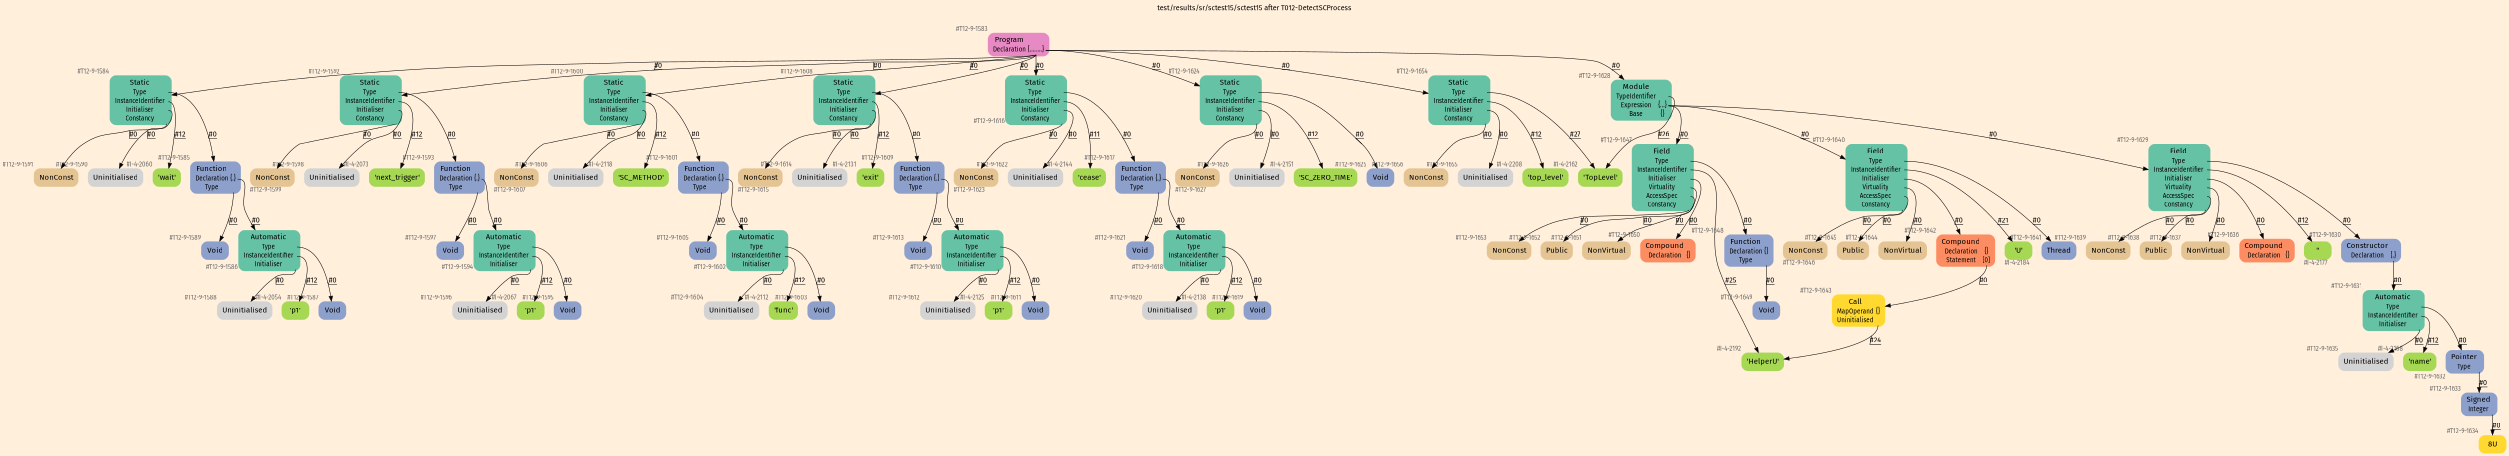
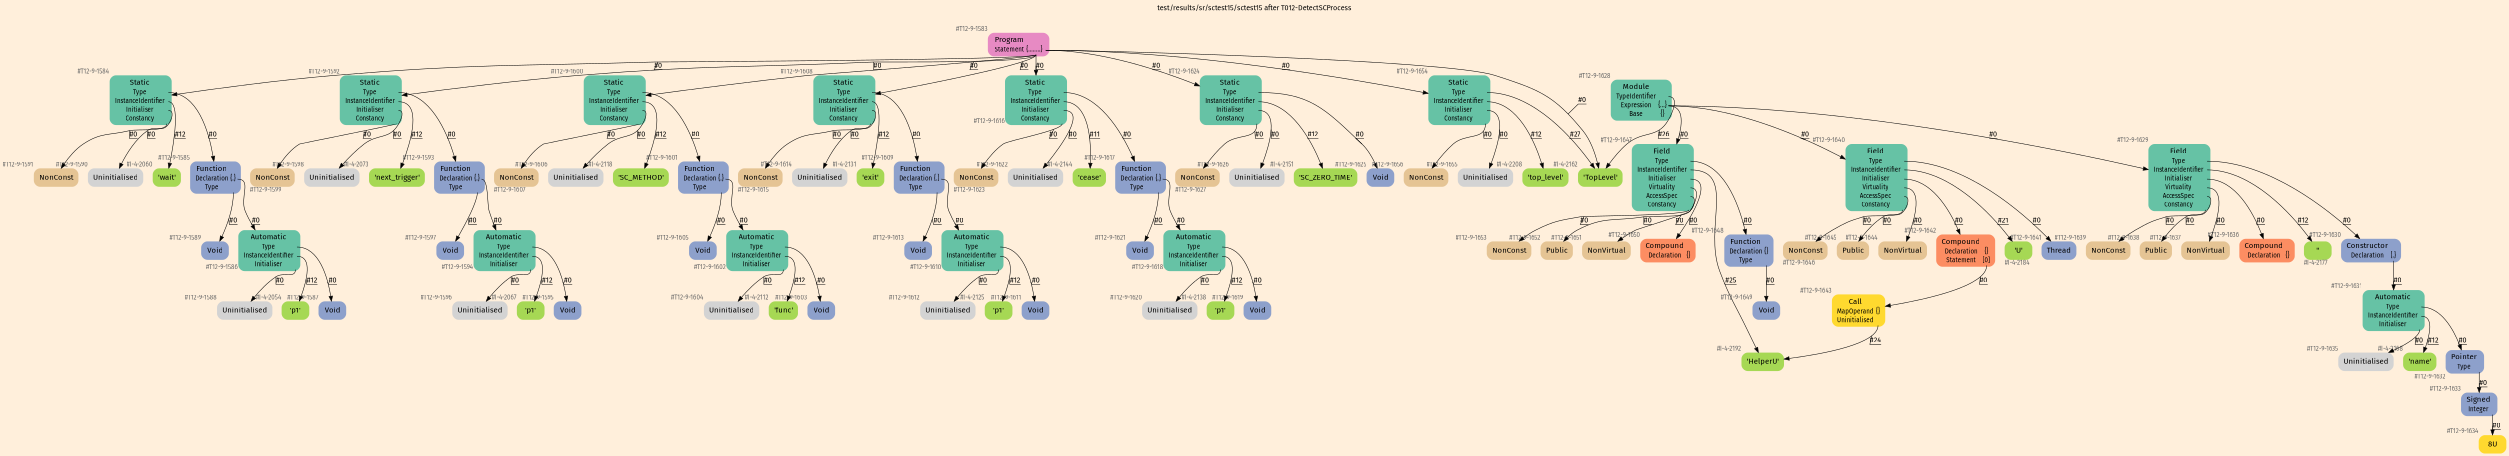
node "Program": text "Declaration" -> "Statement"
edge "Program" -> "Module": now "Program" -> "'TopLevel'"
